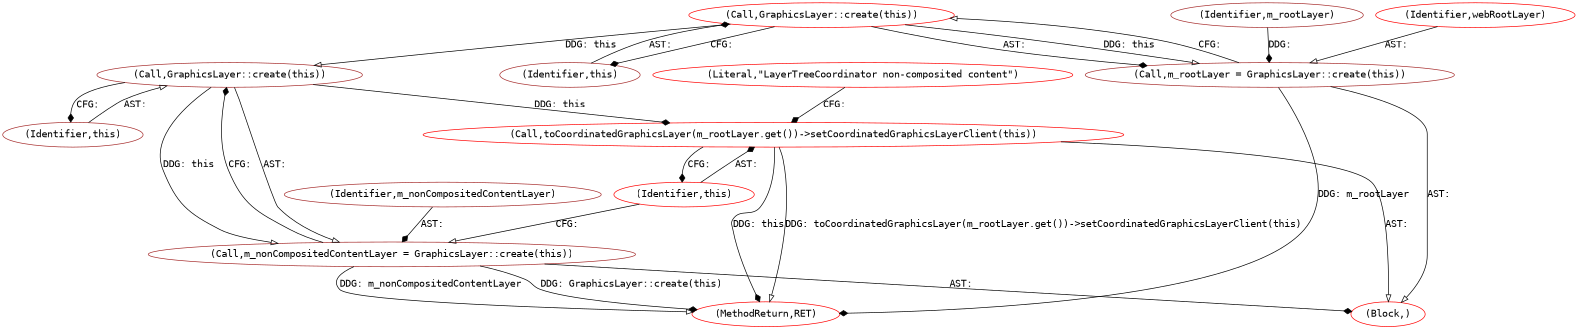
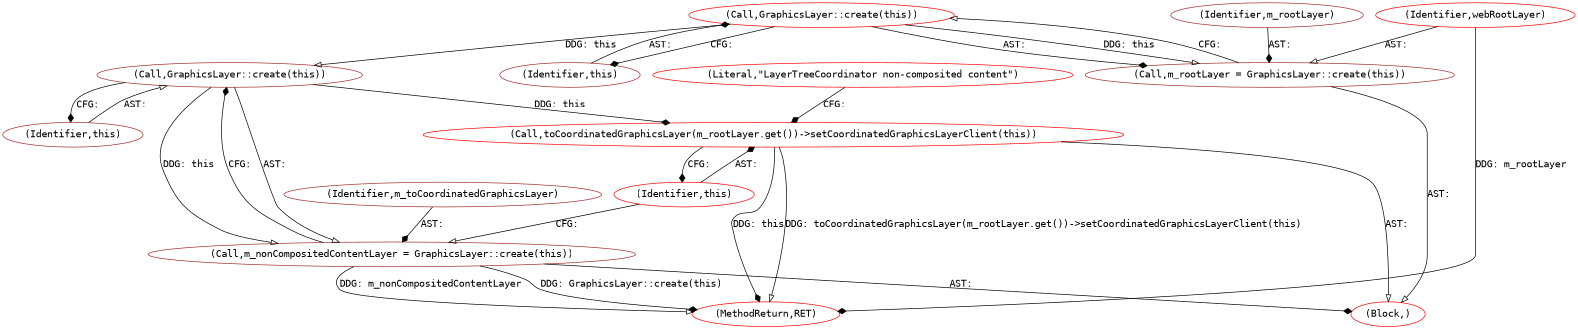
edge "(Identifier,m_rootLayer)" -> "(Call,m_rootLayer = GraphicsLayer::create(this))": label "DDG: " -> "AST: "
node "(Identifier,m_nonCompositedContentLayer)": label "(Identifier,m_nonCompositedContentLayer)" -> "(Identifier,m_toCoordinatedGraphicsLayer)"
edge "(Call,m_rootLayer = GraphicsLayer::create(this))" -> "(MethodReturn,RET)": now "(Identifier,webRootLayer)" -> "(MethodReturn,RET)"
